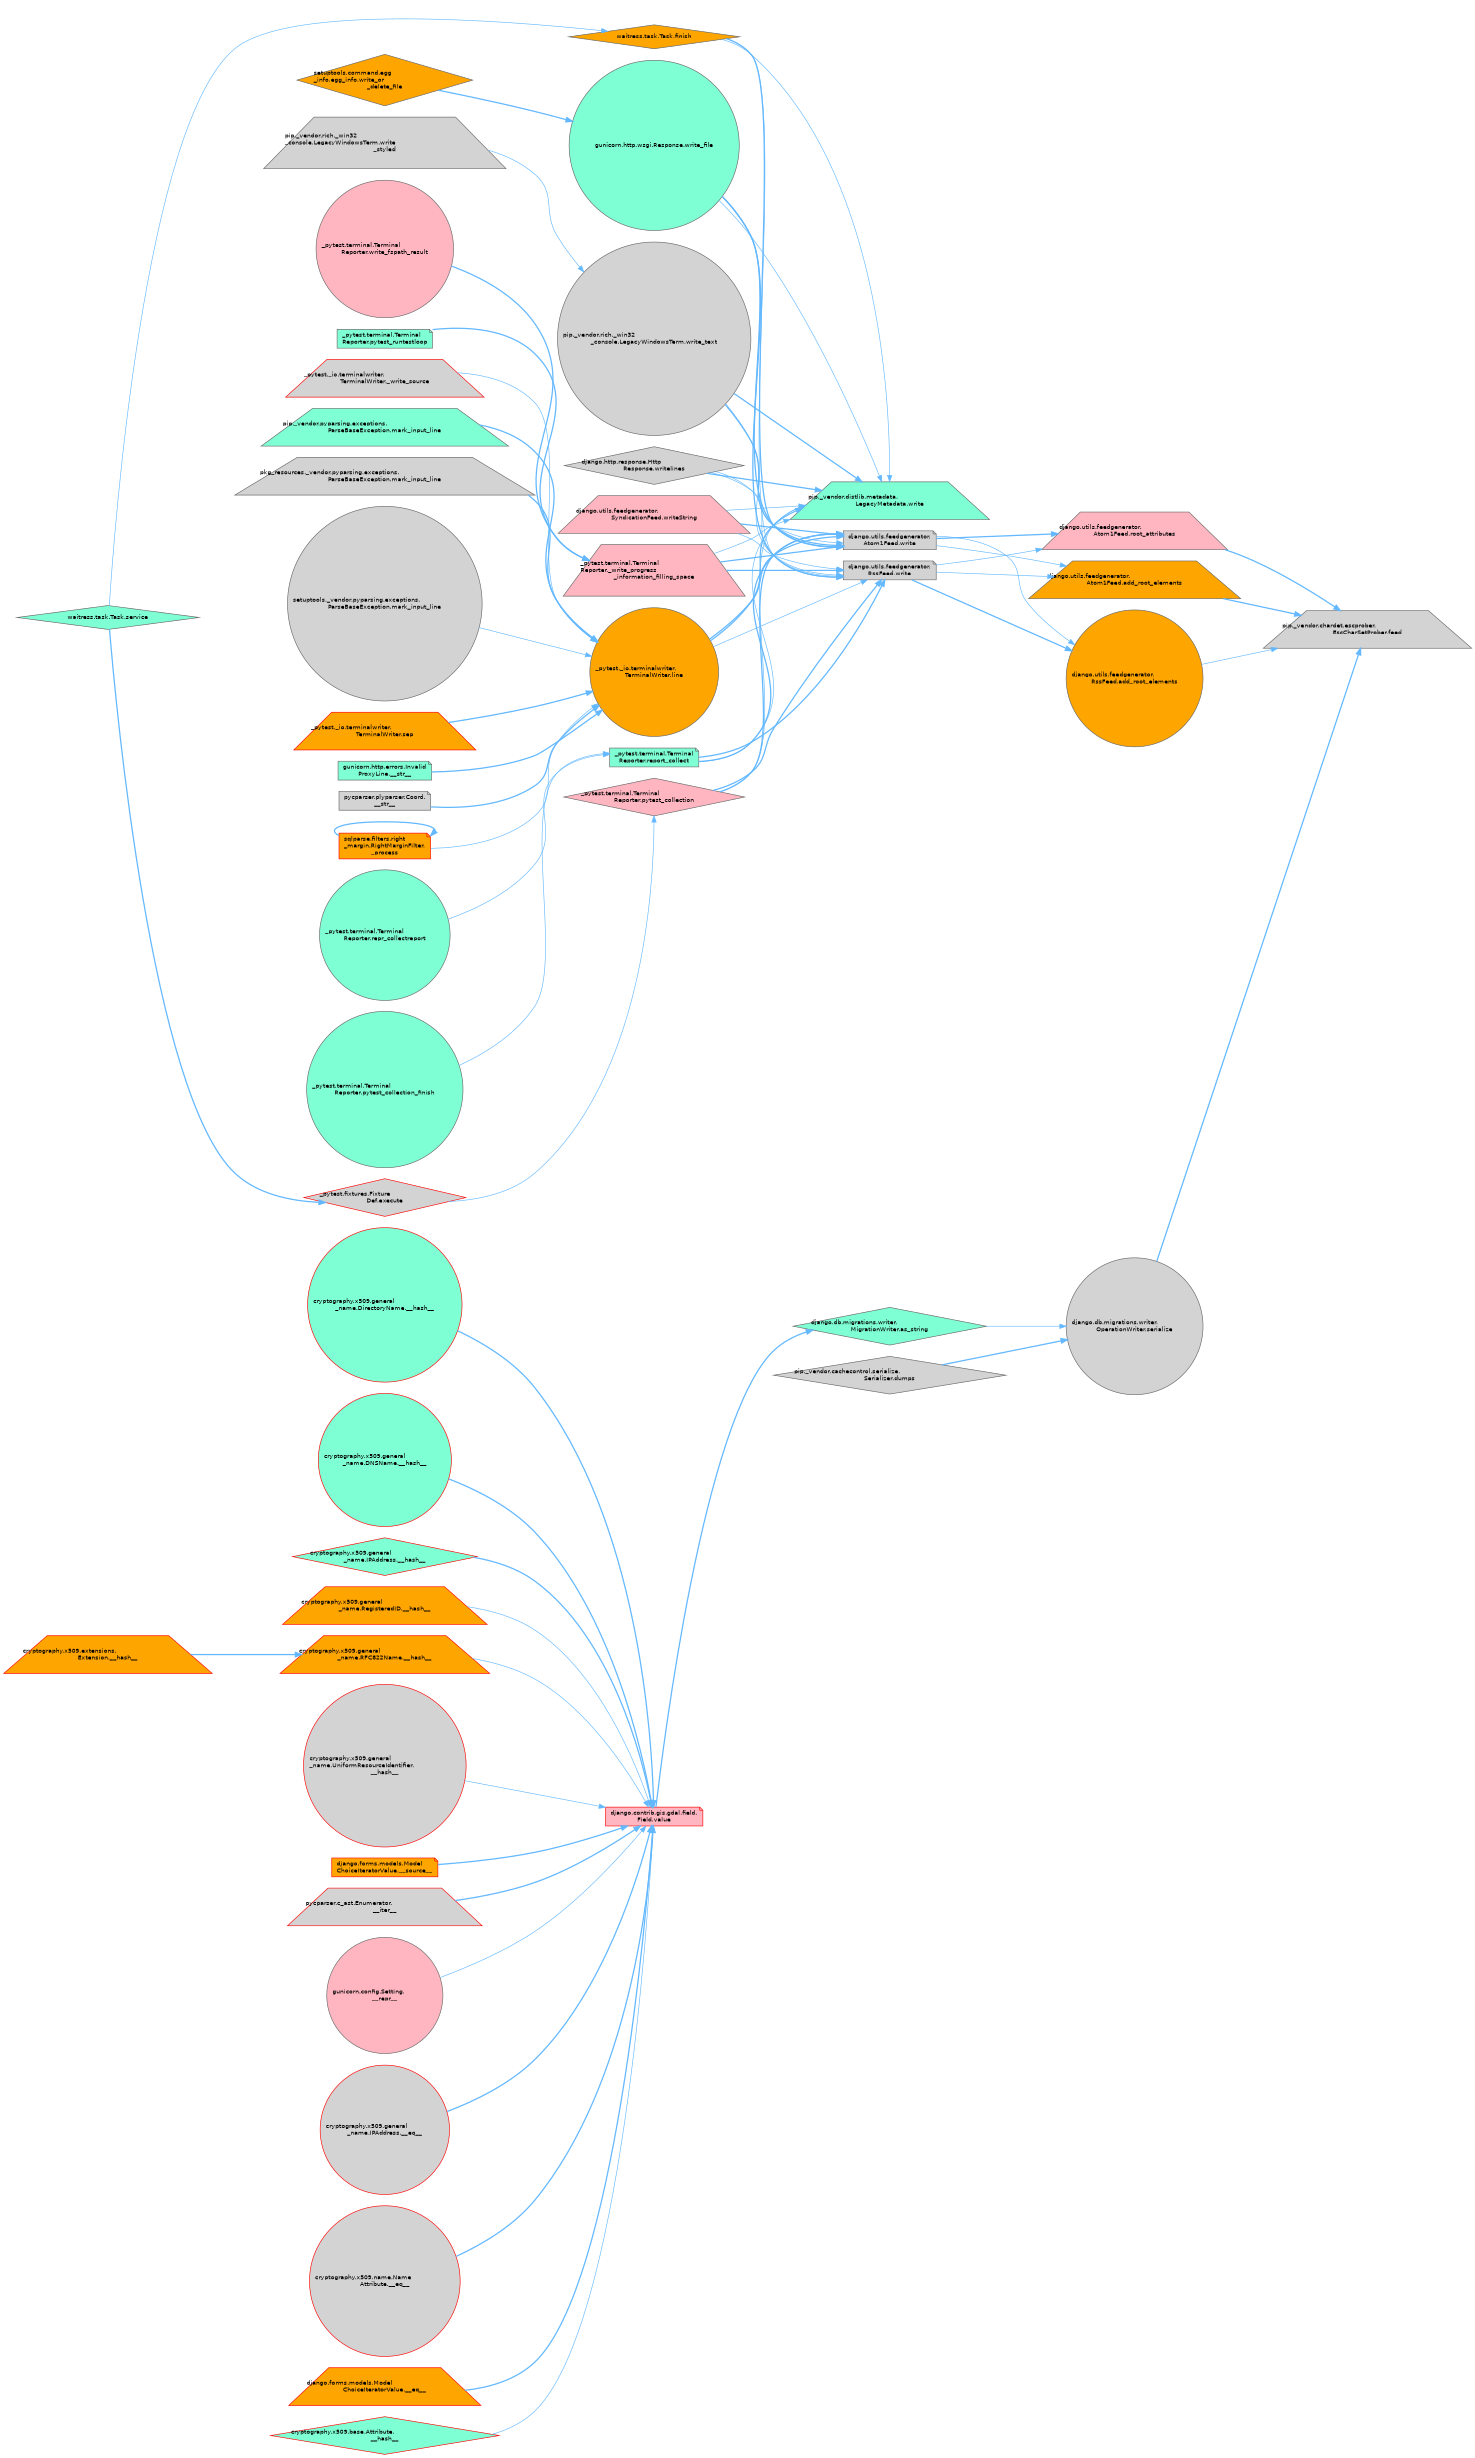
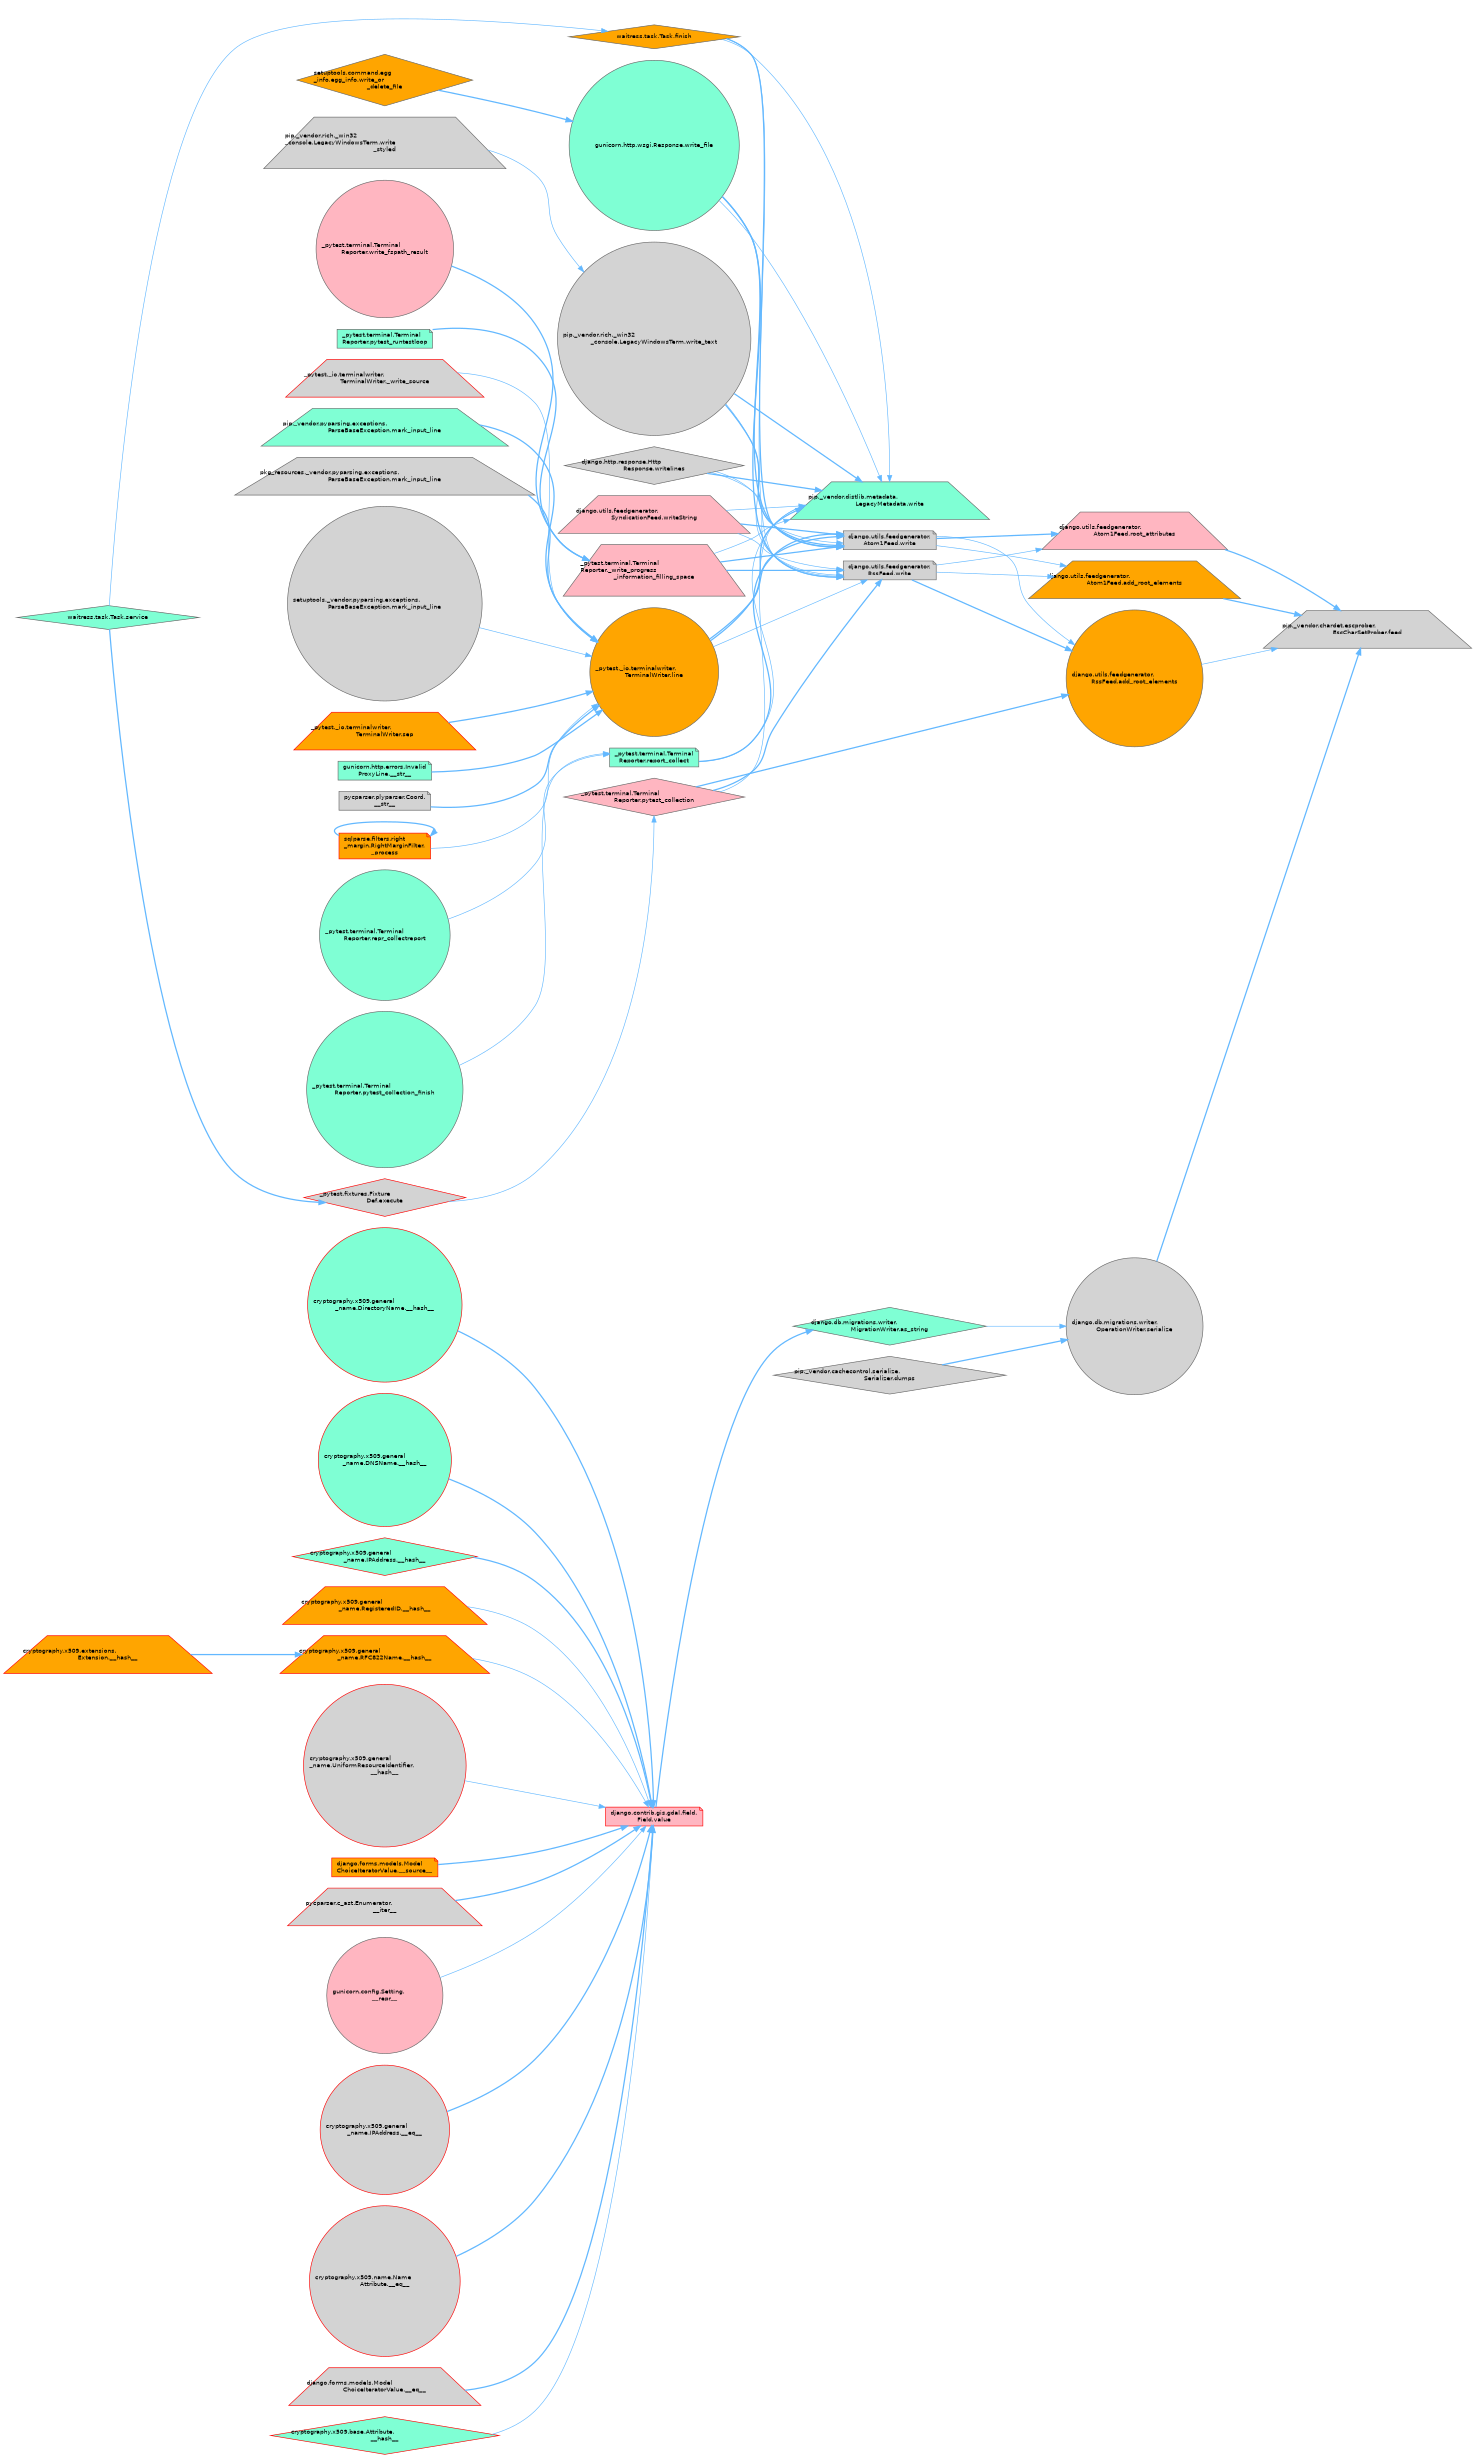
edge "_pytest.terminal.Terminal Reporter.pytest_collection" -> "django.utils.feedgenerator. Atom1Feed.write": now "_pytest.terminal.Terminal Reporter.pytest_collection" -> "django.utils.feedgenerator. RssFeed.add_root_elements"
edge "_pytest.terminal.Terminal Reporter.report_collect" -> "django.utils.feedgenerator. RssFeed.write": removed
node "django.forms.models.Model ChoiceIteratorValue.__eq__": fillcolor orange -> lightgrey
